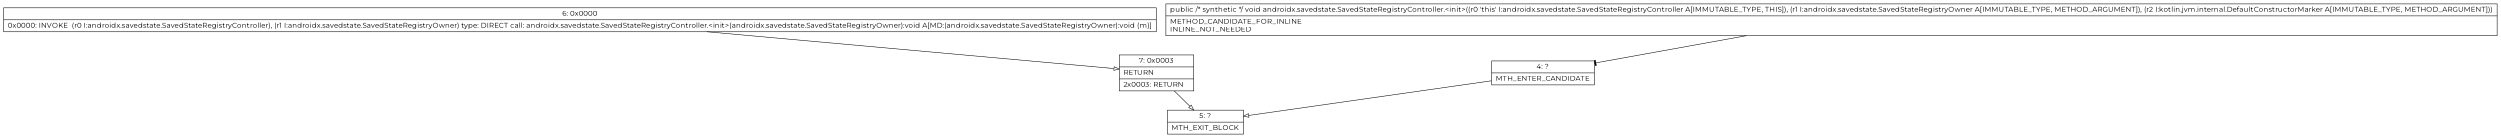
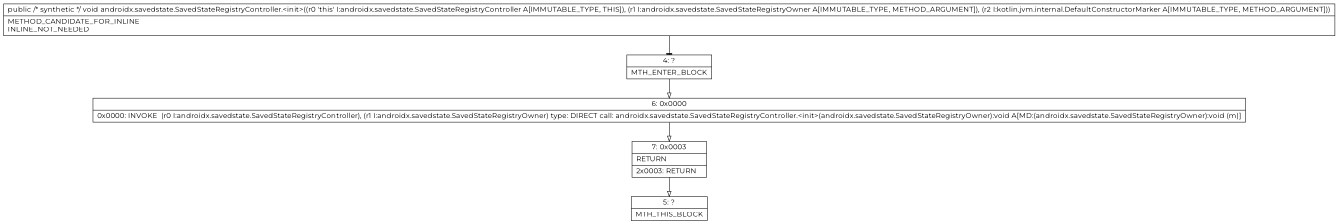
node "4: ?": text "MTH_ENTER_CANDIDATE" -> "MTH_ENTER_BLOCK"
edge "4: ?" -> "5: ?": now "4: ?" -> "6: 0x0000"
node "5: ?": text "MTH_EXIT_BLOCK" -> "MTH_THIS_BLOCK"
